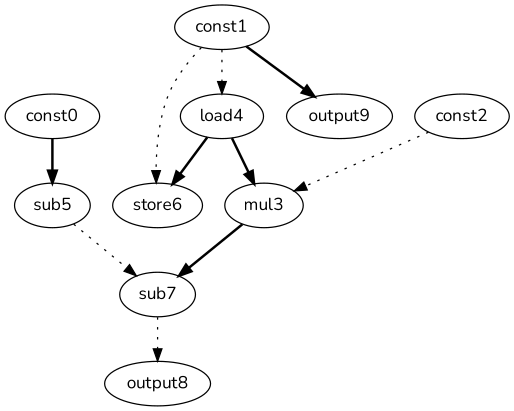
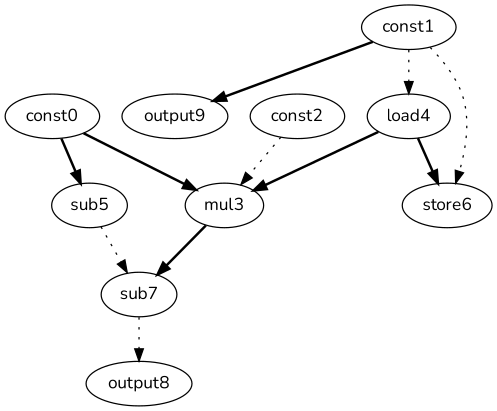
edge "const0" -> "mul3": added
